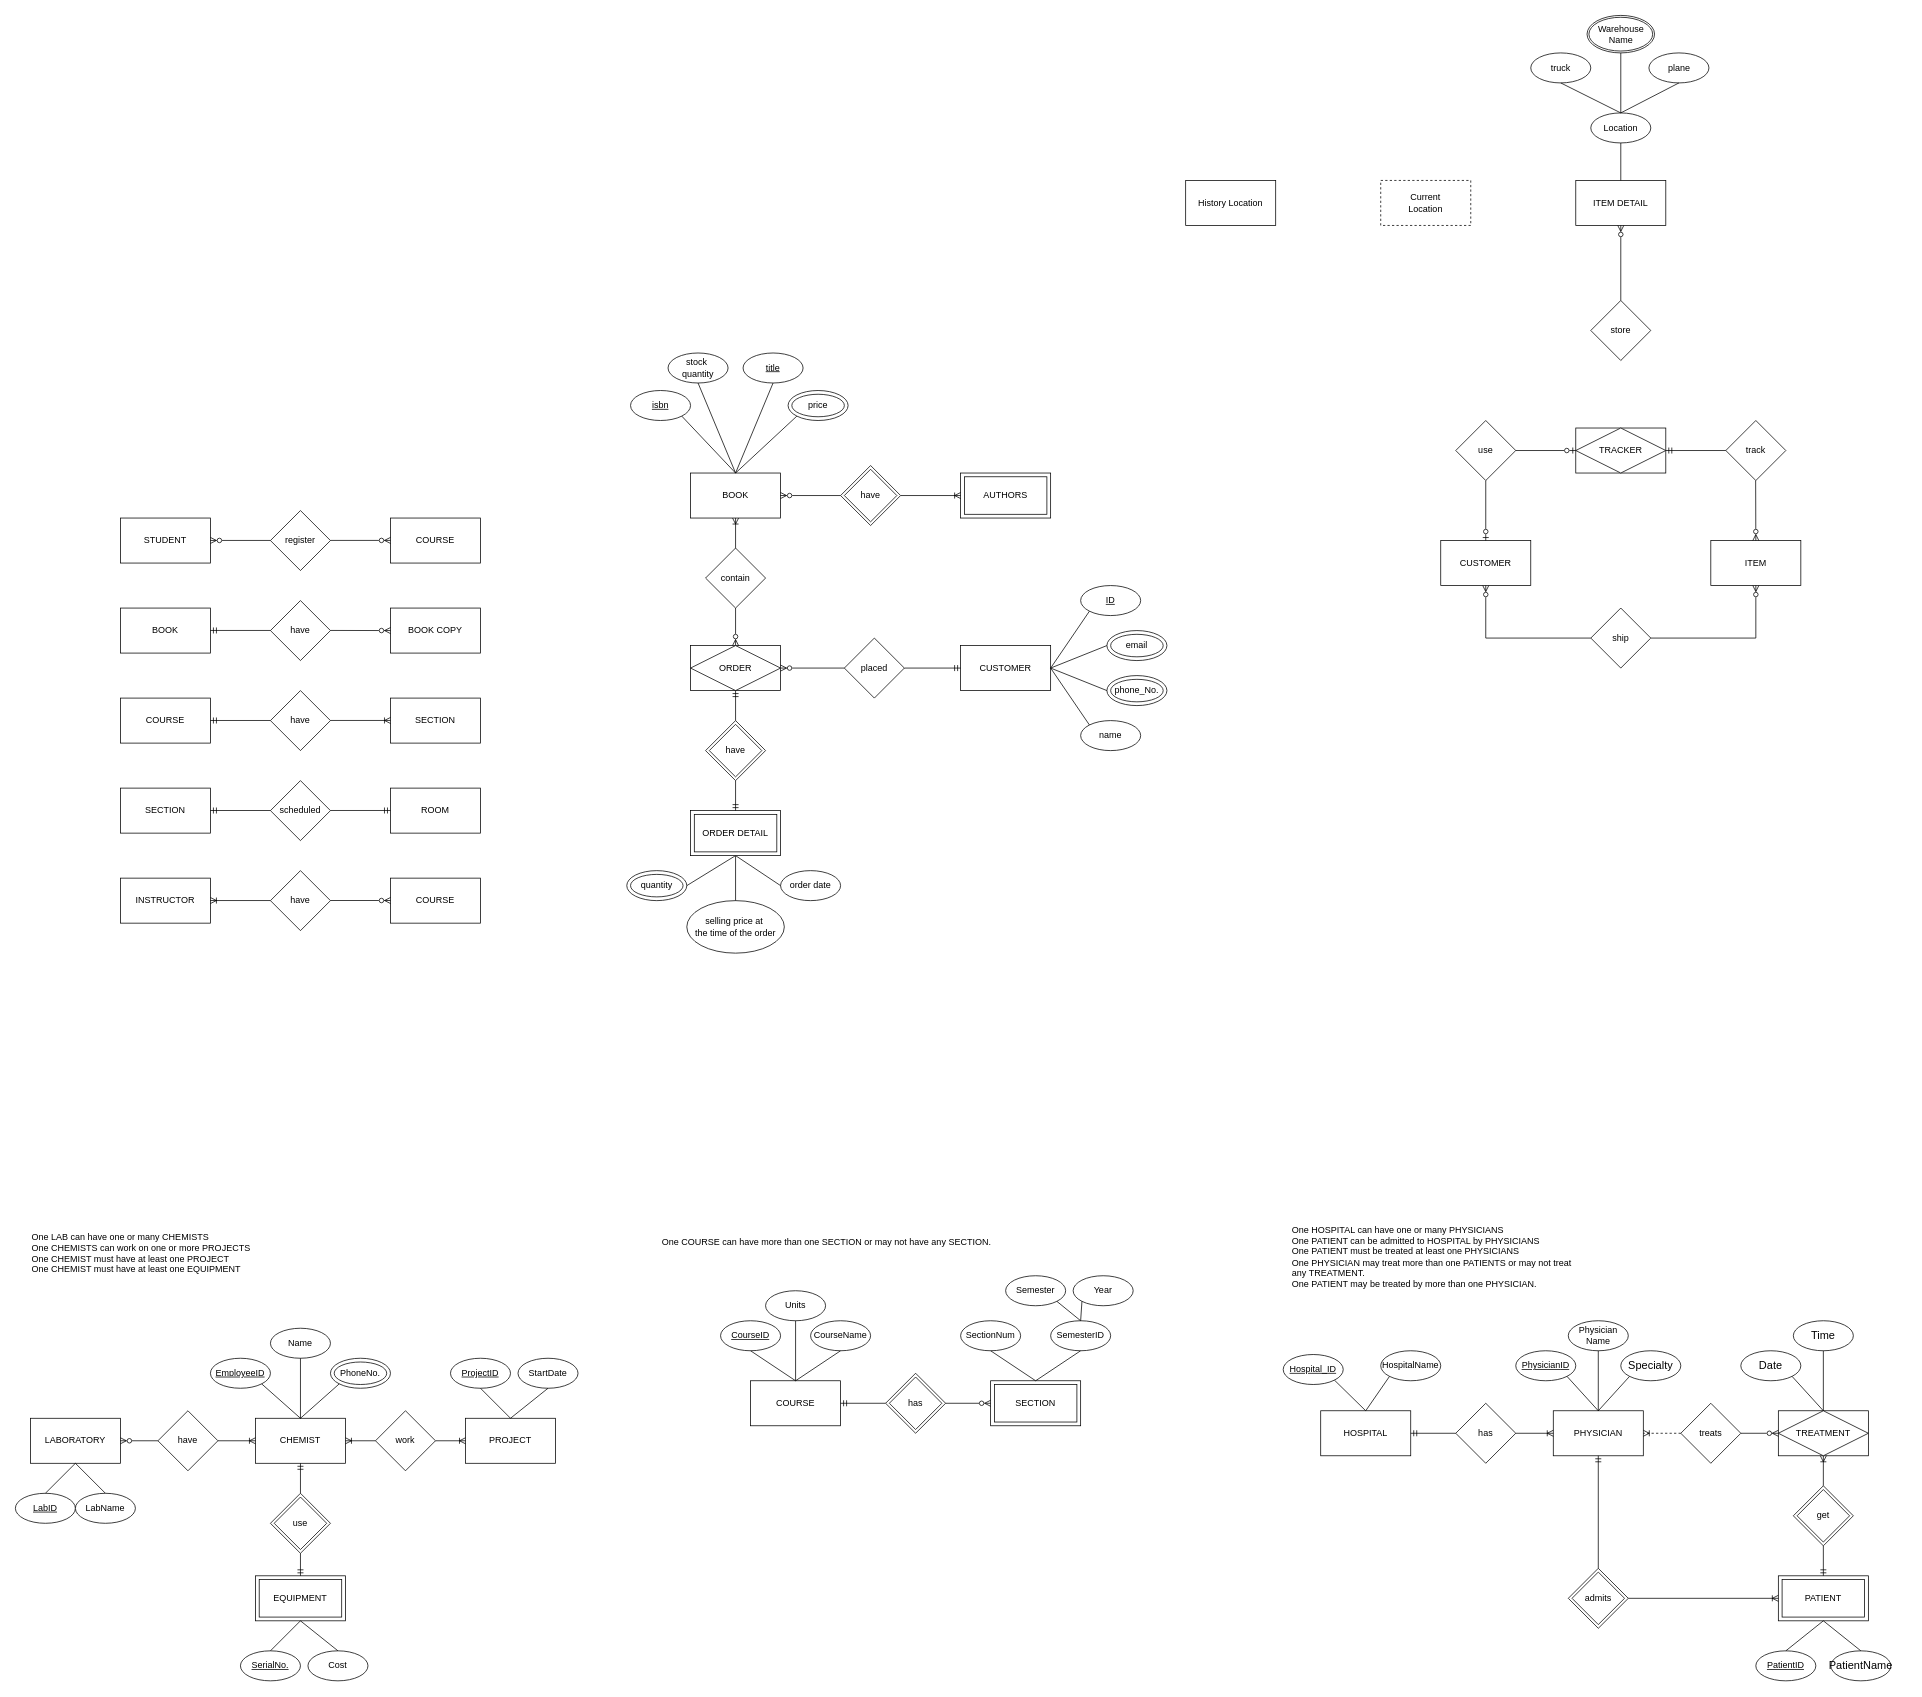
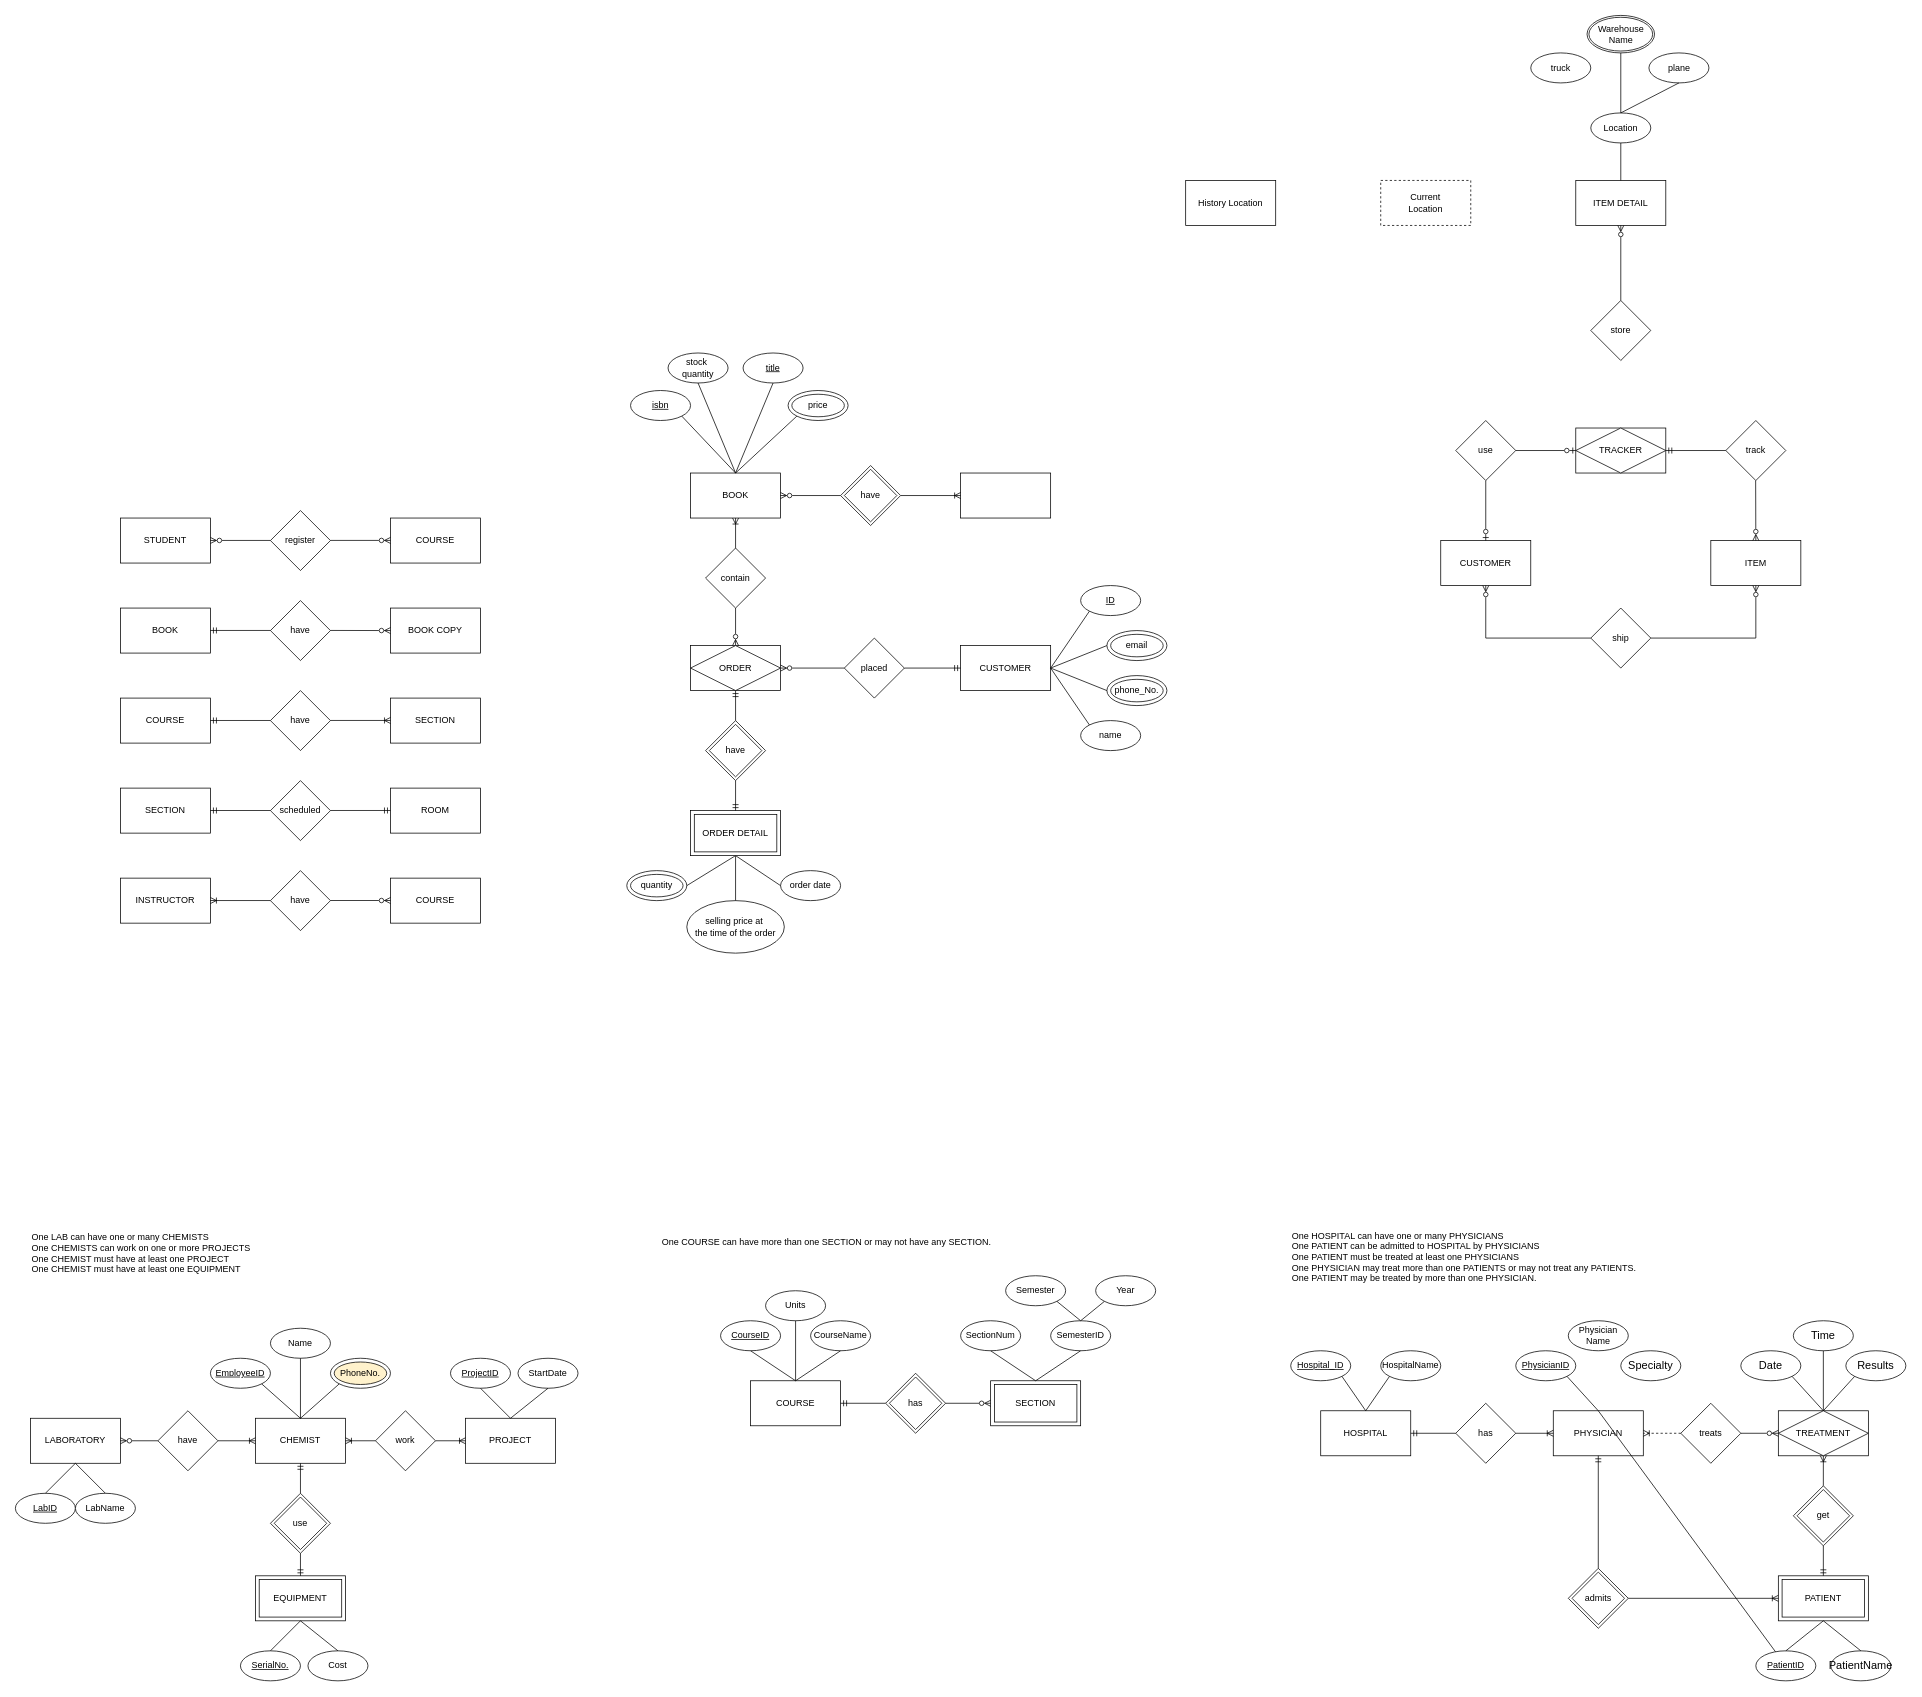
edge "truck" -- "Location": removed
node "AUTHORS": removed
node "One HOSPITAL can have one or many PHYSICIANS One PATIENT can be admitted to HOSPITAL by PHYSICIANS One PATIENT must be treated at least one PHYSICIANS One PHYSICIAN may treat more than one PATIENTS or may not treat any TREATMENT. One PATIENT may be treated by more than one PHYSICIAN.": label "One HOSPITAL can have one or many PHYSICIANS One PATIENT can be admitted to HOSPITAL by PHYSICIANS One PATIENT must be treated at least one PHYSICIANS One PHYSICIAN may treat more than one PATIENTS or may not treat any TREATMENT. One PATIENT may be treated by more than one PHYSICIAN." -> "One HOSPITAL can have one or many PHYSICIANS One PATIENT can be admitted to HOSPITAL by PHYSICIANS One PATIENT must be treated at least one PHYSICIANS One PHYSICIAN may treat more than one PATIENTS or may not treat any PATIENTS. One PATIENT may be treated by more than one PHYSICIAN."
node "Year": moved (1103, 1290) -> (1125, 1290)
node "Results": added
node "Hospital_ID": moved (1313, 1369) -> (1320, 1365)
node "PhoneNo.": fillcolor #ffffff -> #fff2cc
edge "Physician Name" -- "PHYSICIAN": now "PatientID" -- "PHYSICIAN"
edge "Specialty" -- "PHYSICIAN": removed
edge "Results" -- "TREATMENT": added
